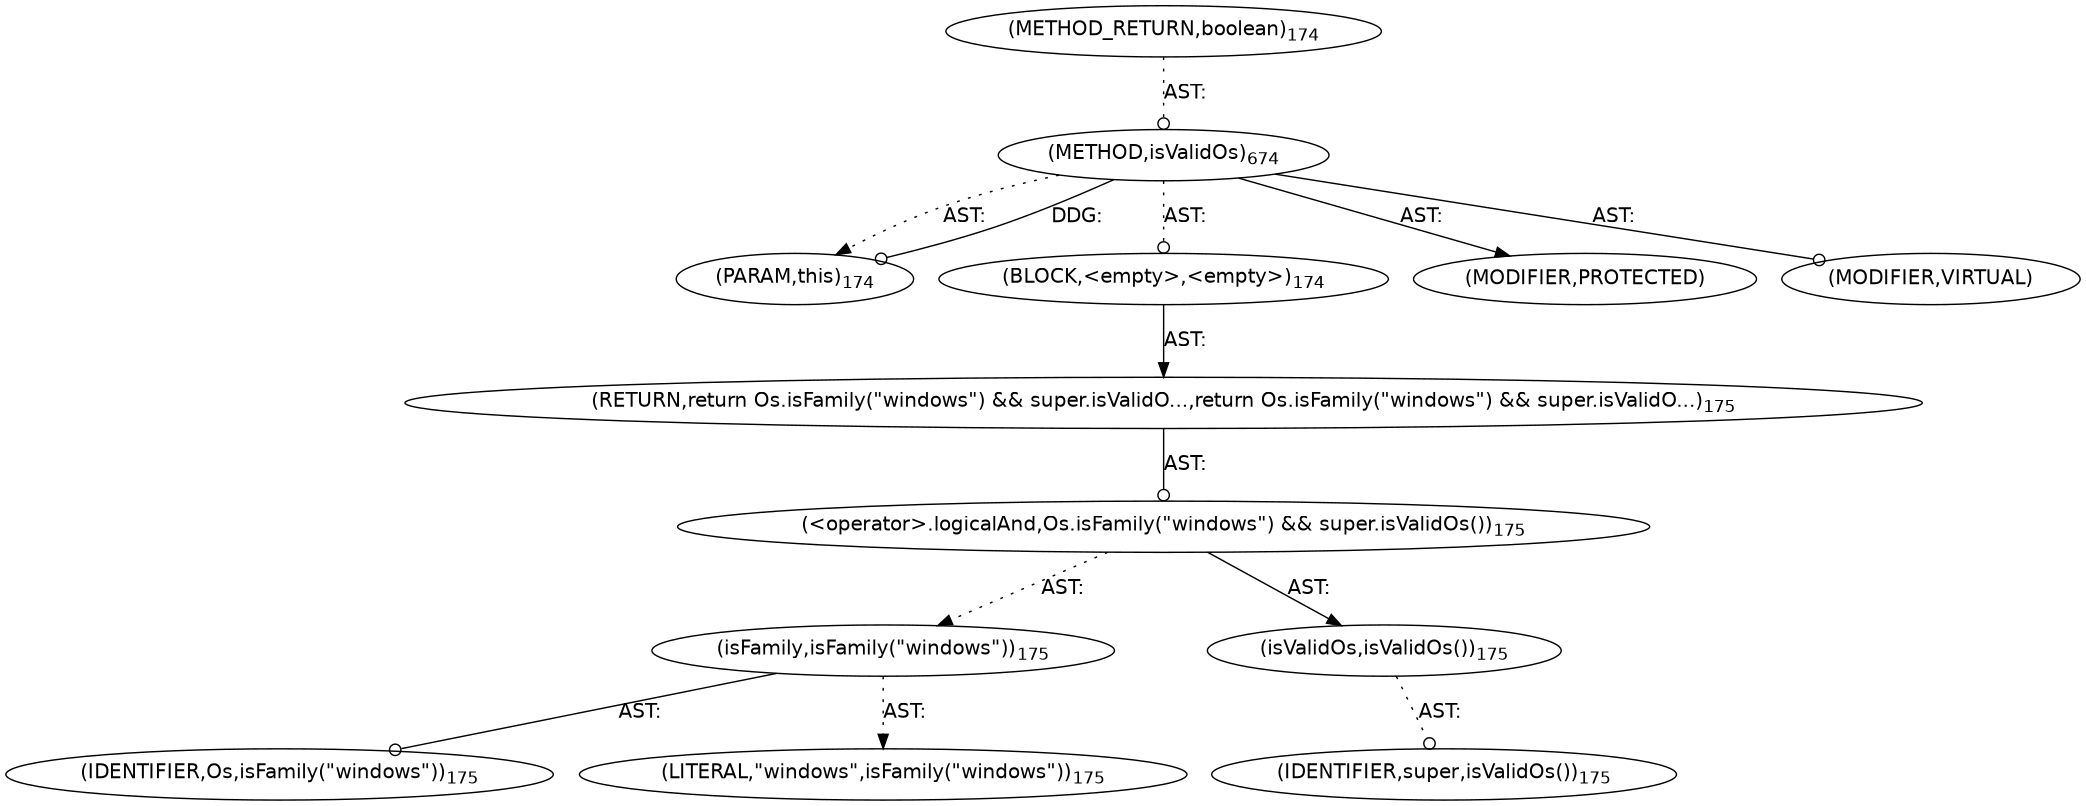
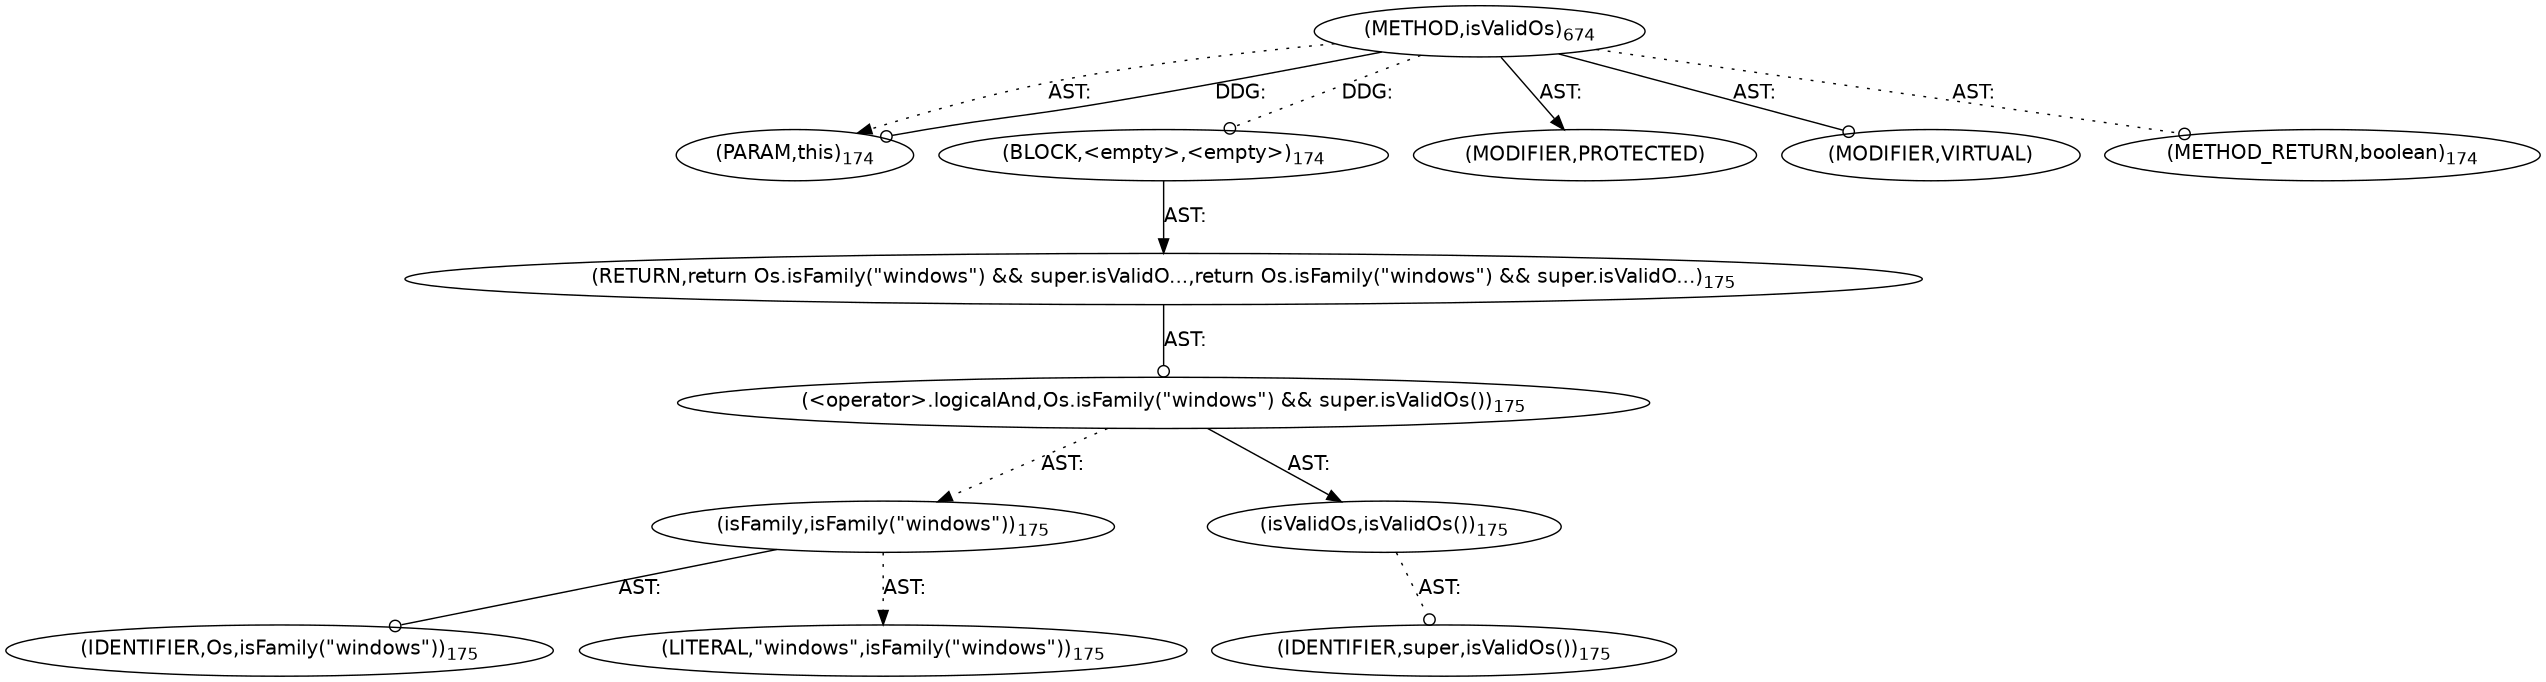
edge "(METHOD_RETURN,boolean)" -> "(METHOD,isValidOs)": reversed
edge "(METHOD,isValidOs)" -> "(BLOCK,<empty>,<empty>)": label "AST: " -> "DDG: "
